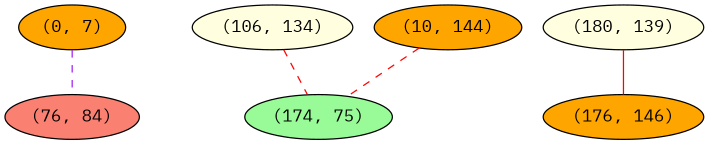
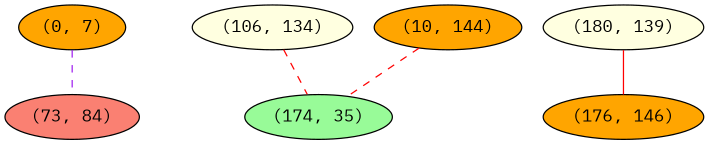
node "(76, 84)": label "(76, 84)" -> "(73, 84)"
node "(174, 75)": label "(174, 75)" -> "(174, 35)"
